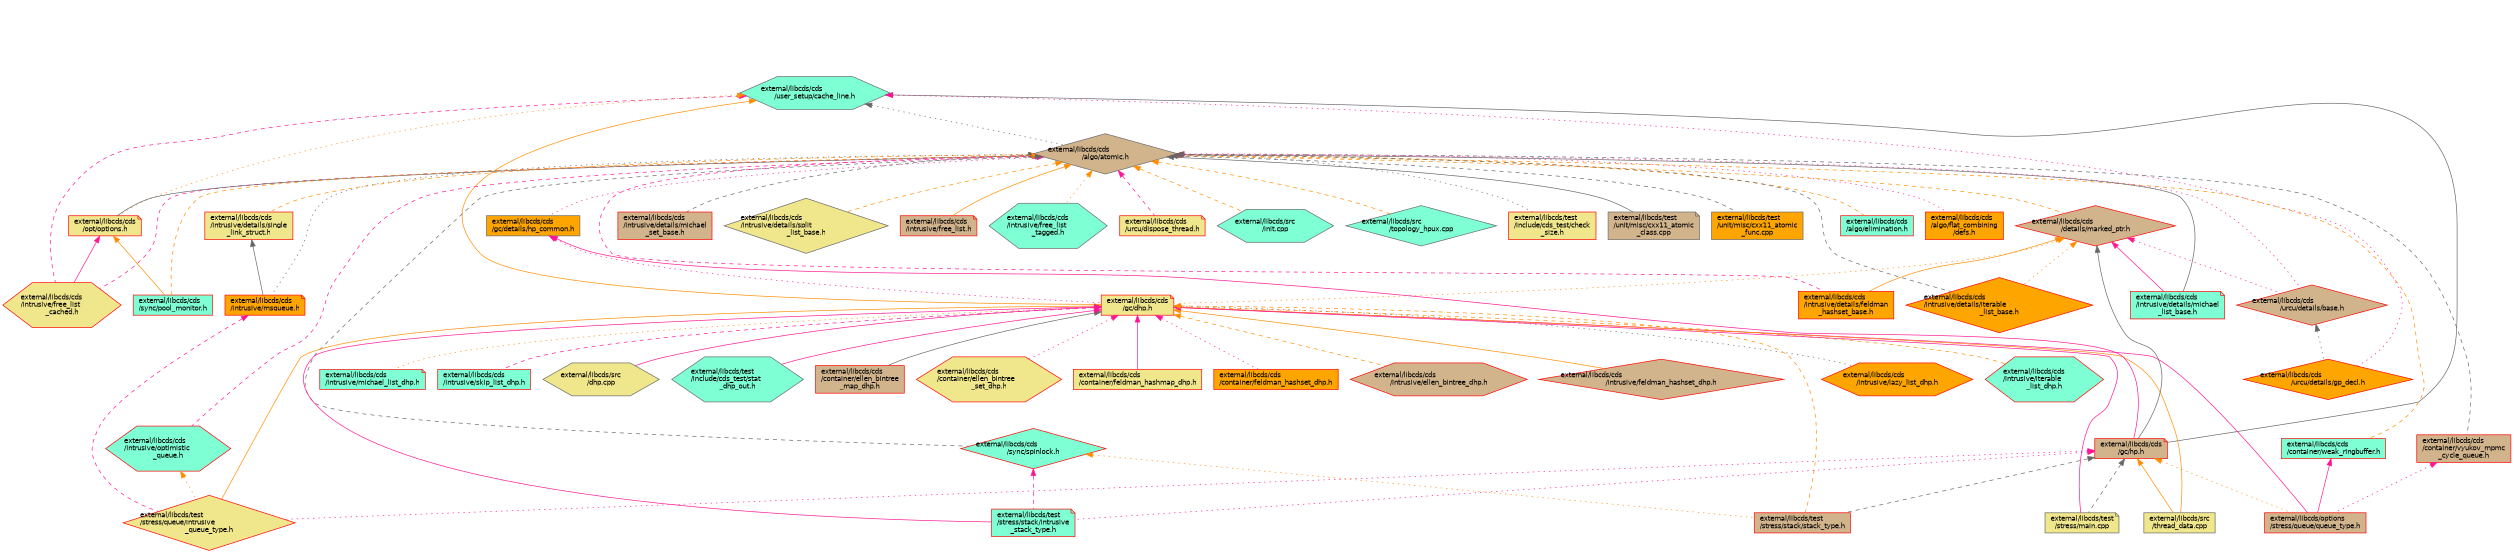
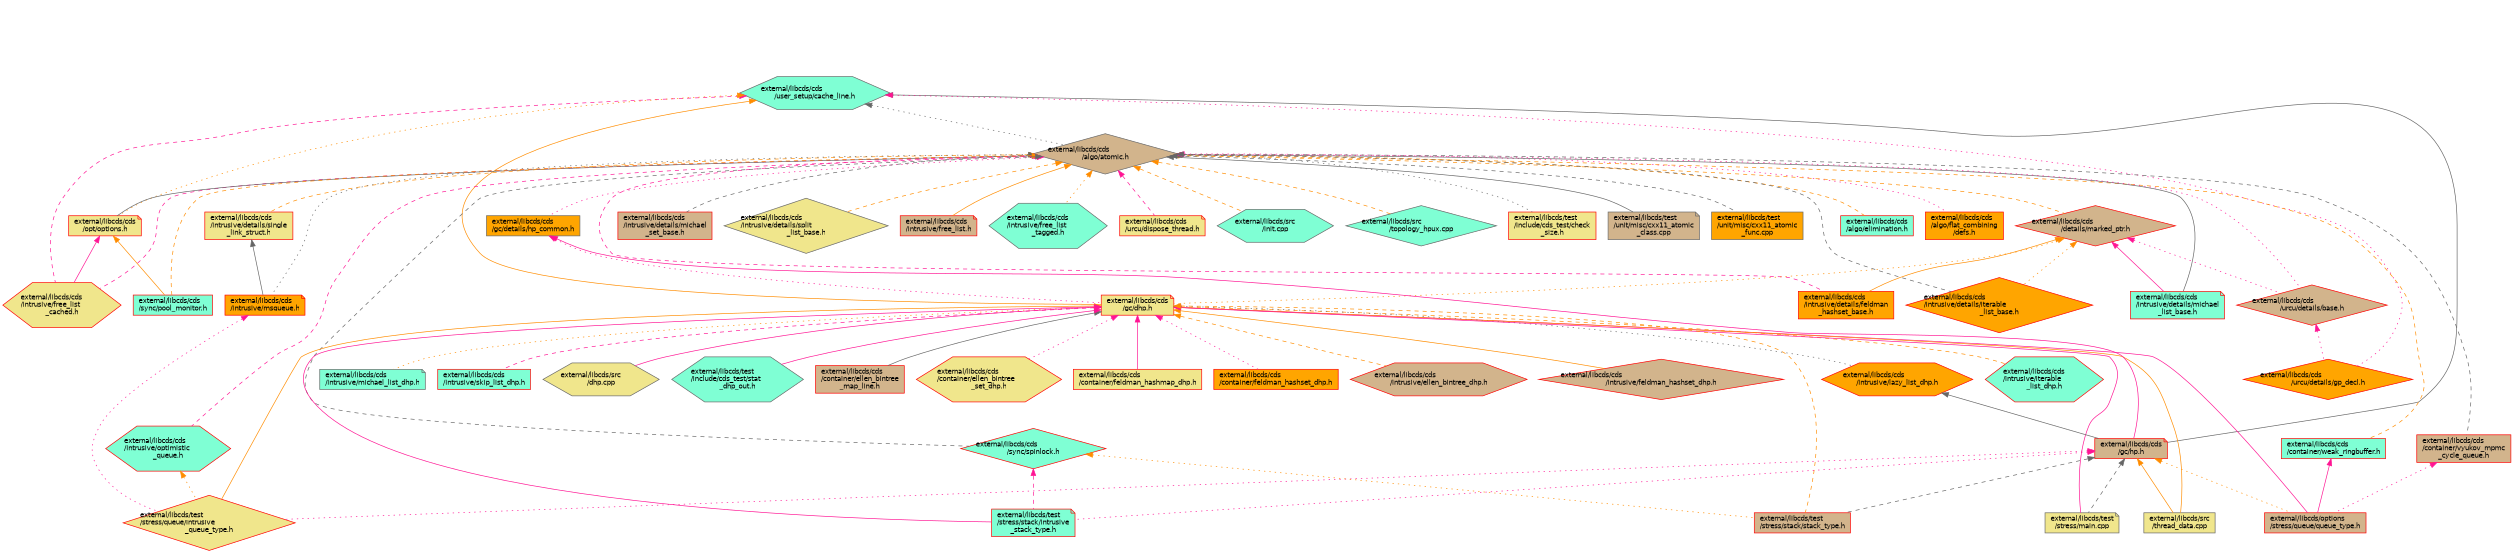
edge "external/libcds/cds /gc/hp.h" -> "external/libcds/cds /details/marked_ptr.h": now "external/libcds/cds /gc/hp.h" -> "external/libcds/cds /intrusive/lazy_list_dhp.h"
edge "external/libcds/cds /urcu/details/gp_decl.h" -> "external/libcds/cds /urcu/details/base.h": color gray40 -> deeppink
node "external/libcds/cds /intrusive/michael_list_dhp.h": color red -> grey40
node "external/libcds/cds /container/ellen_bintree _map_dhp.h": label "external/libcds/cds /container/ellen_bintree _map_dhp.h" -> "external/libcds/cds /container/ellen_bintree _map_line.h"
edge "external/libcds/test /stress/queue/intrusive _queue_type.h" -> "external/libcds/cds /intrusive/msqueue.h": style dashed -> dotted
